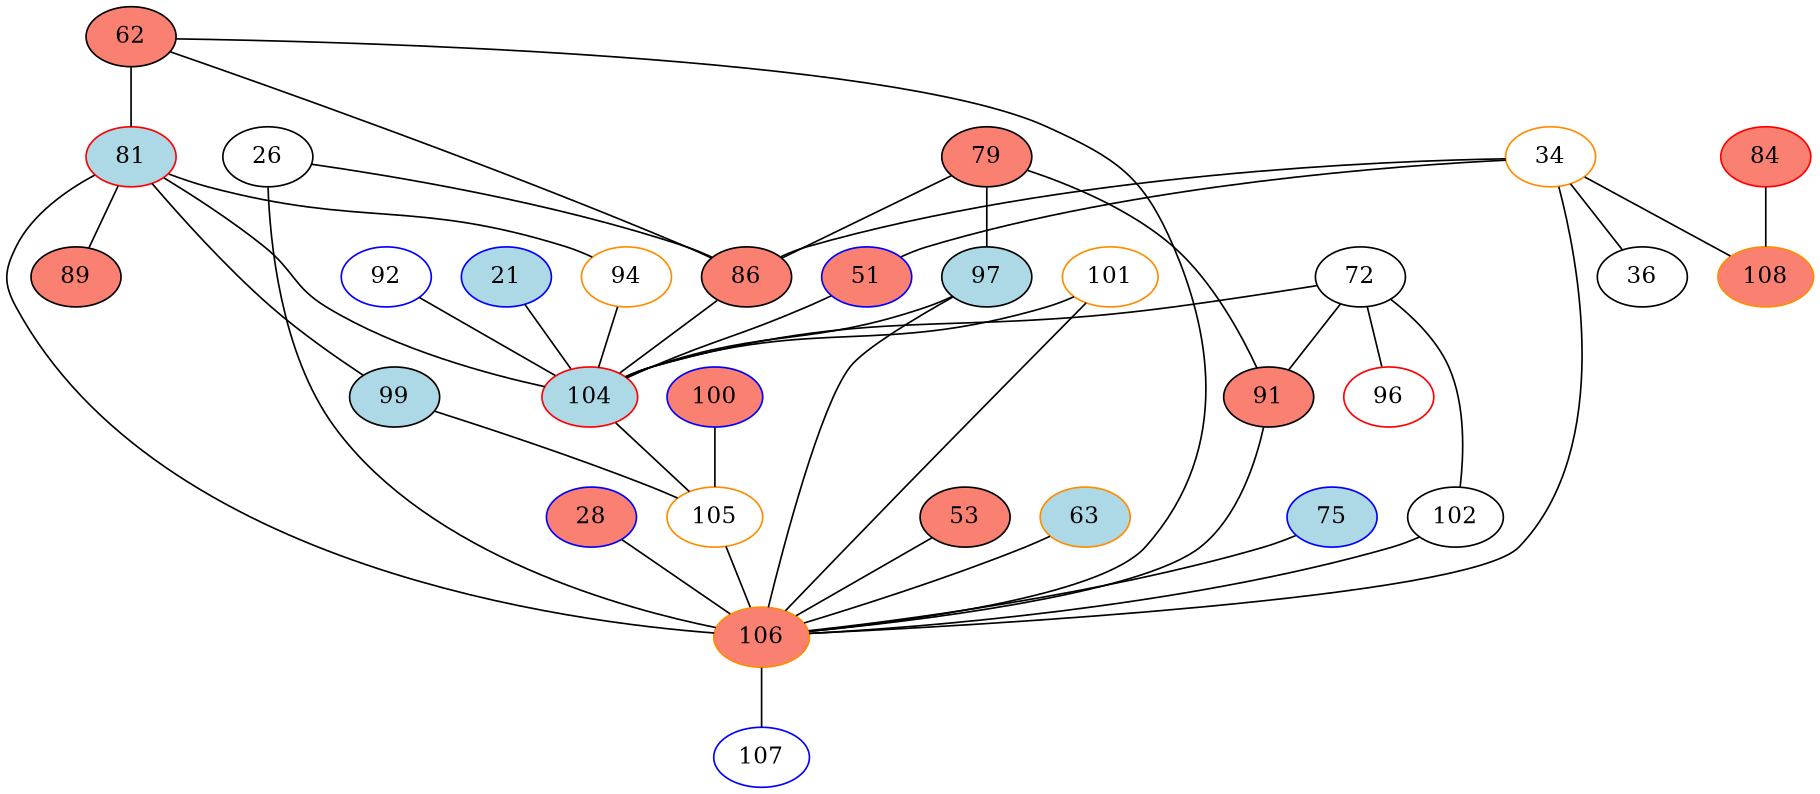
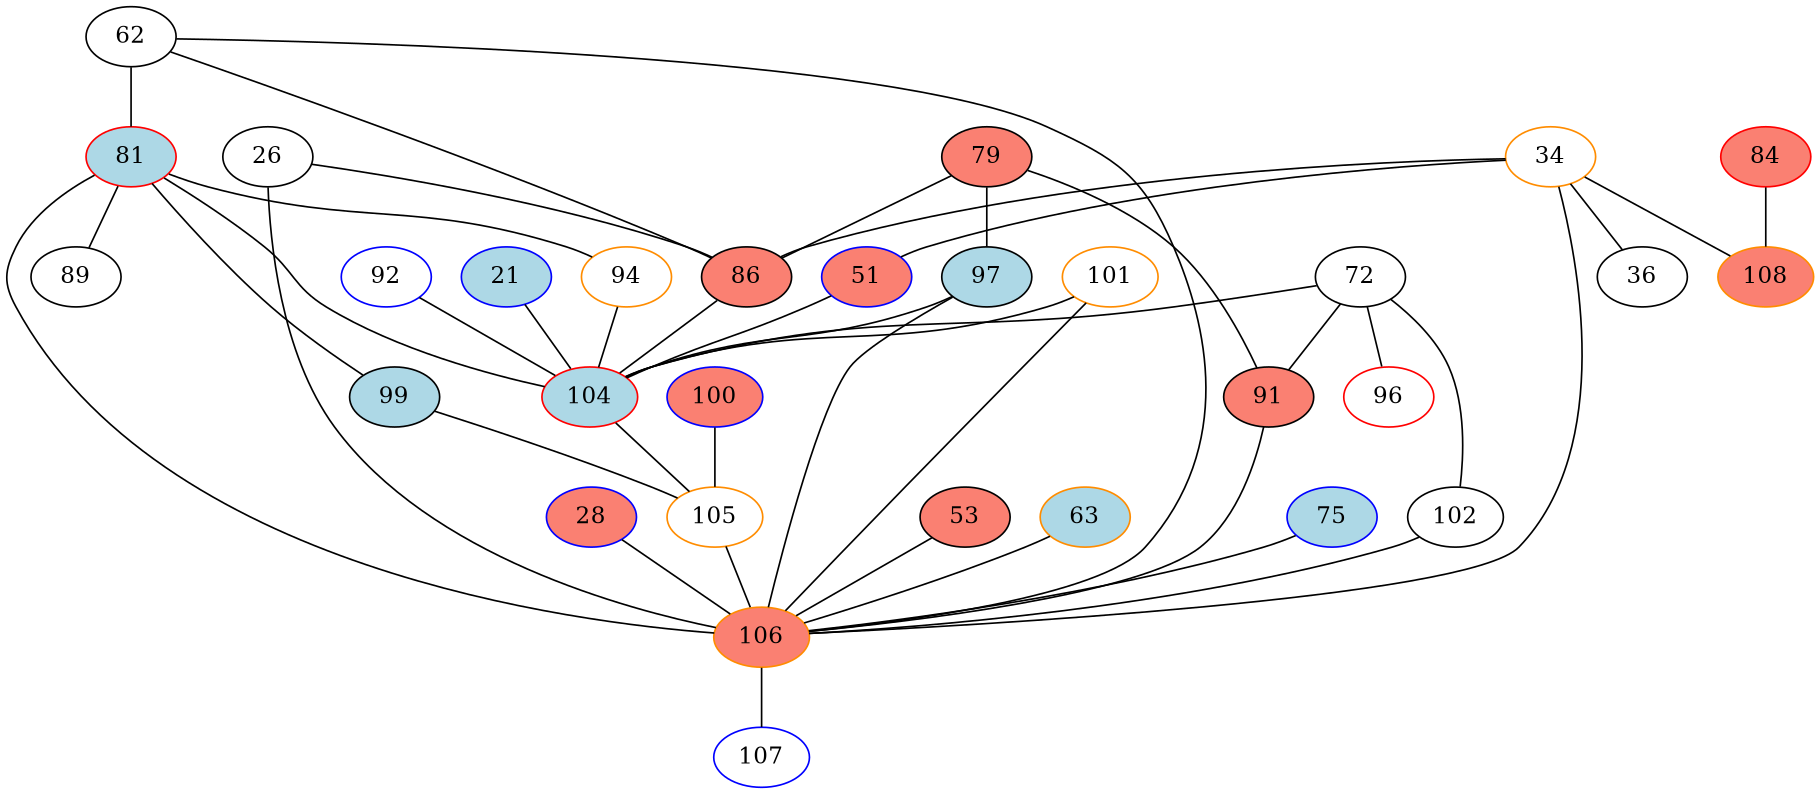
node "62": fillcolor salmon -> white
node "89": fillcolor salmon -> white
